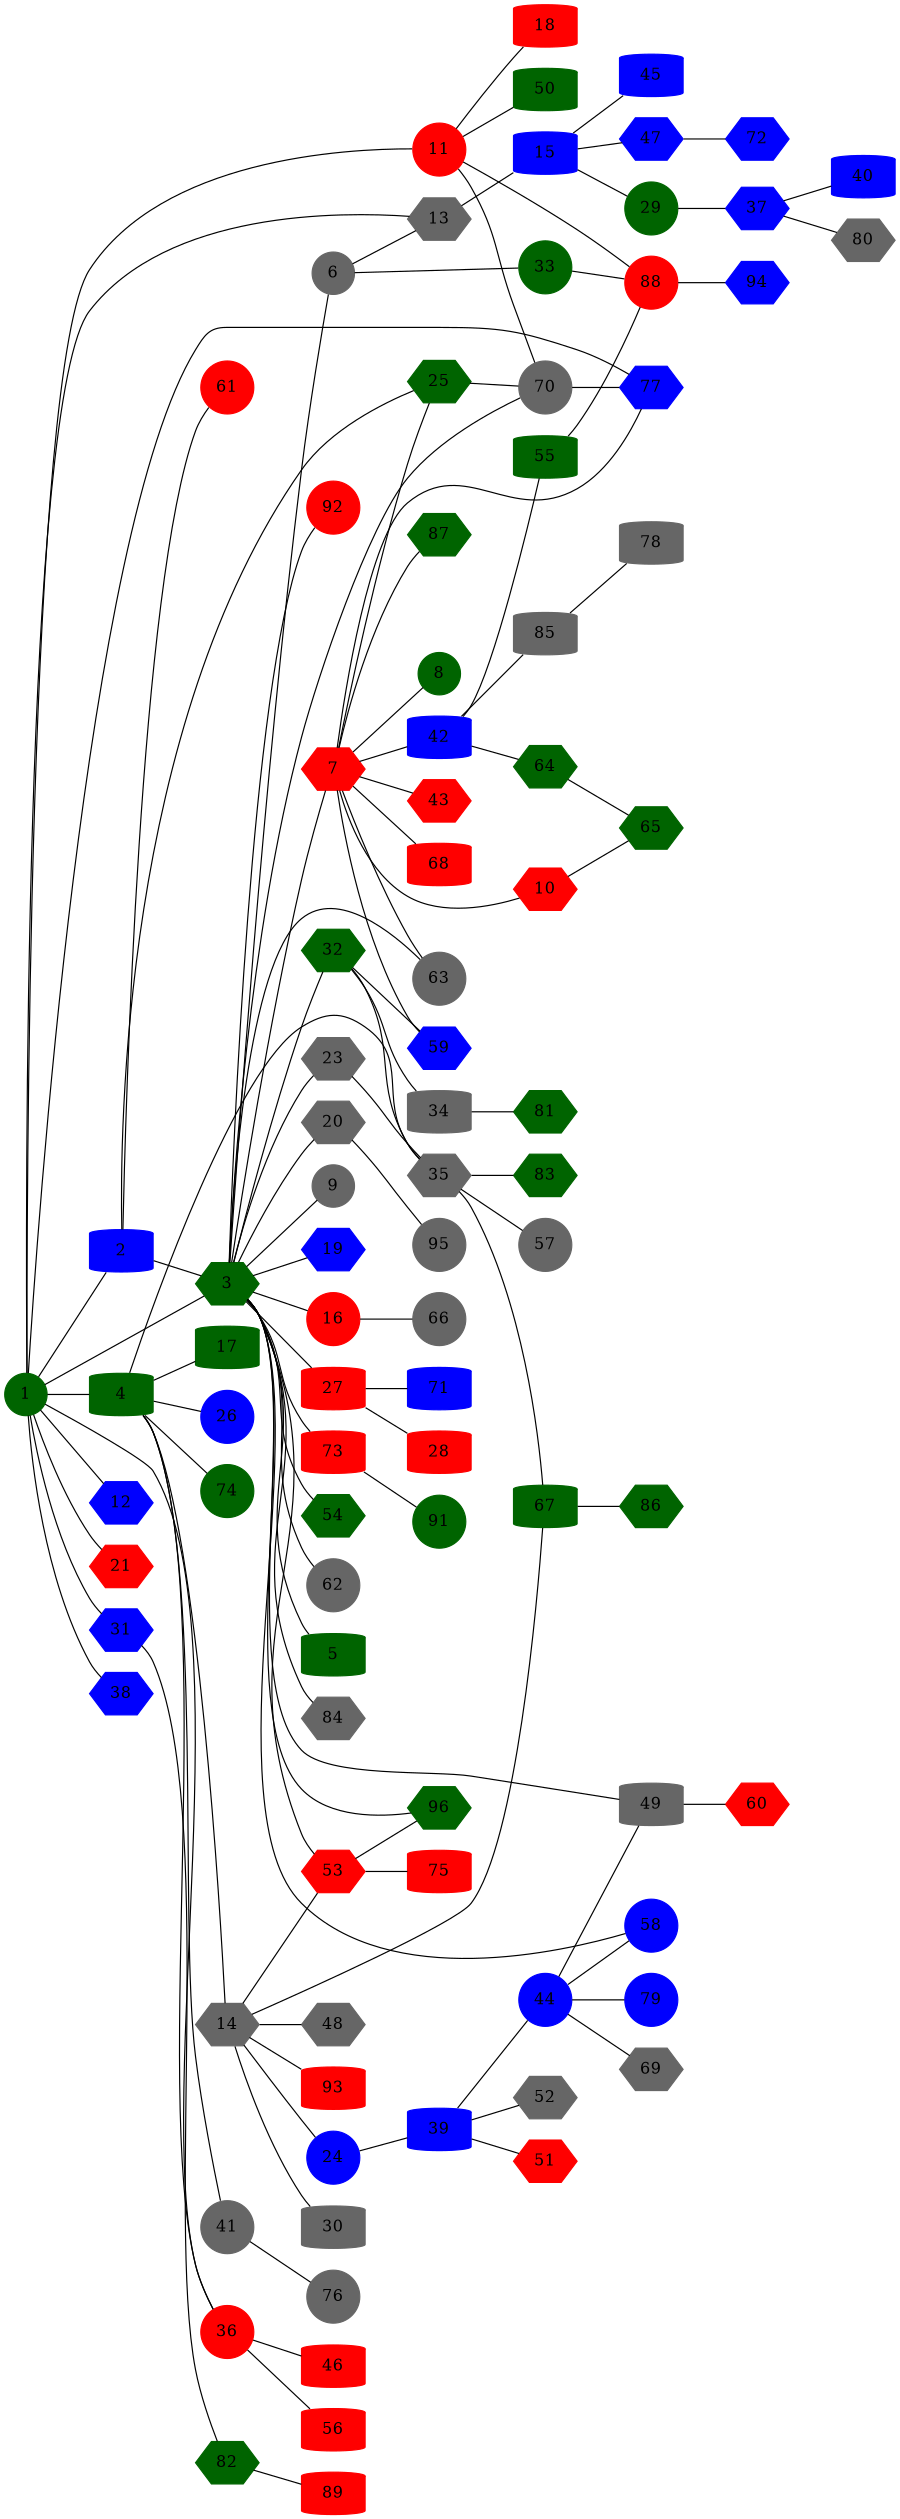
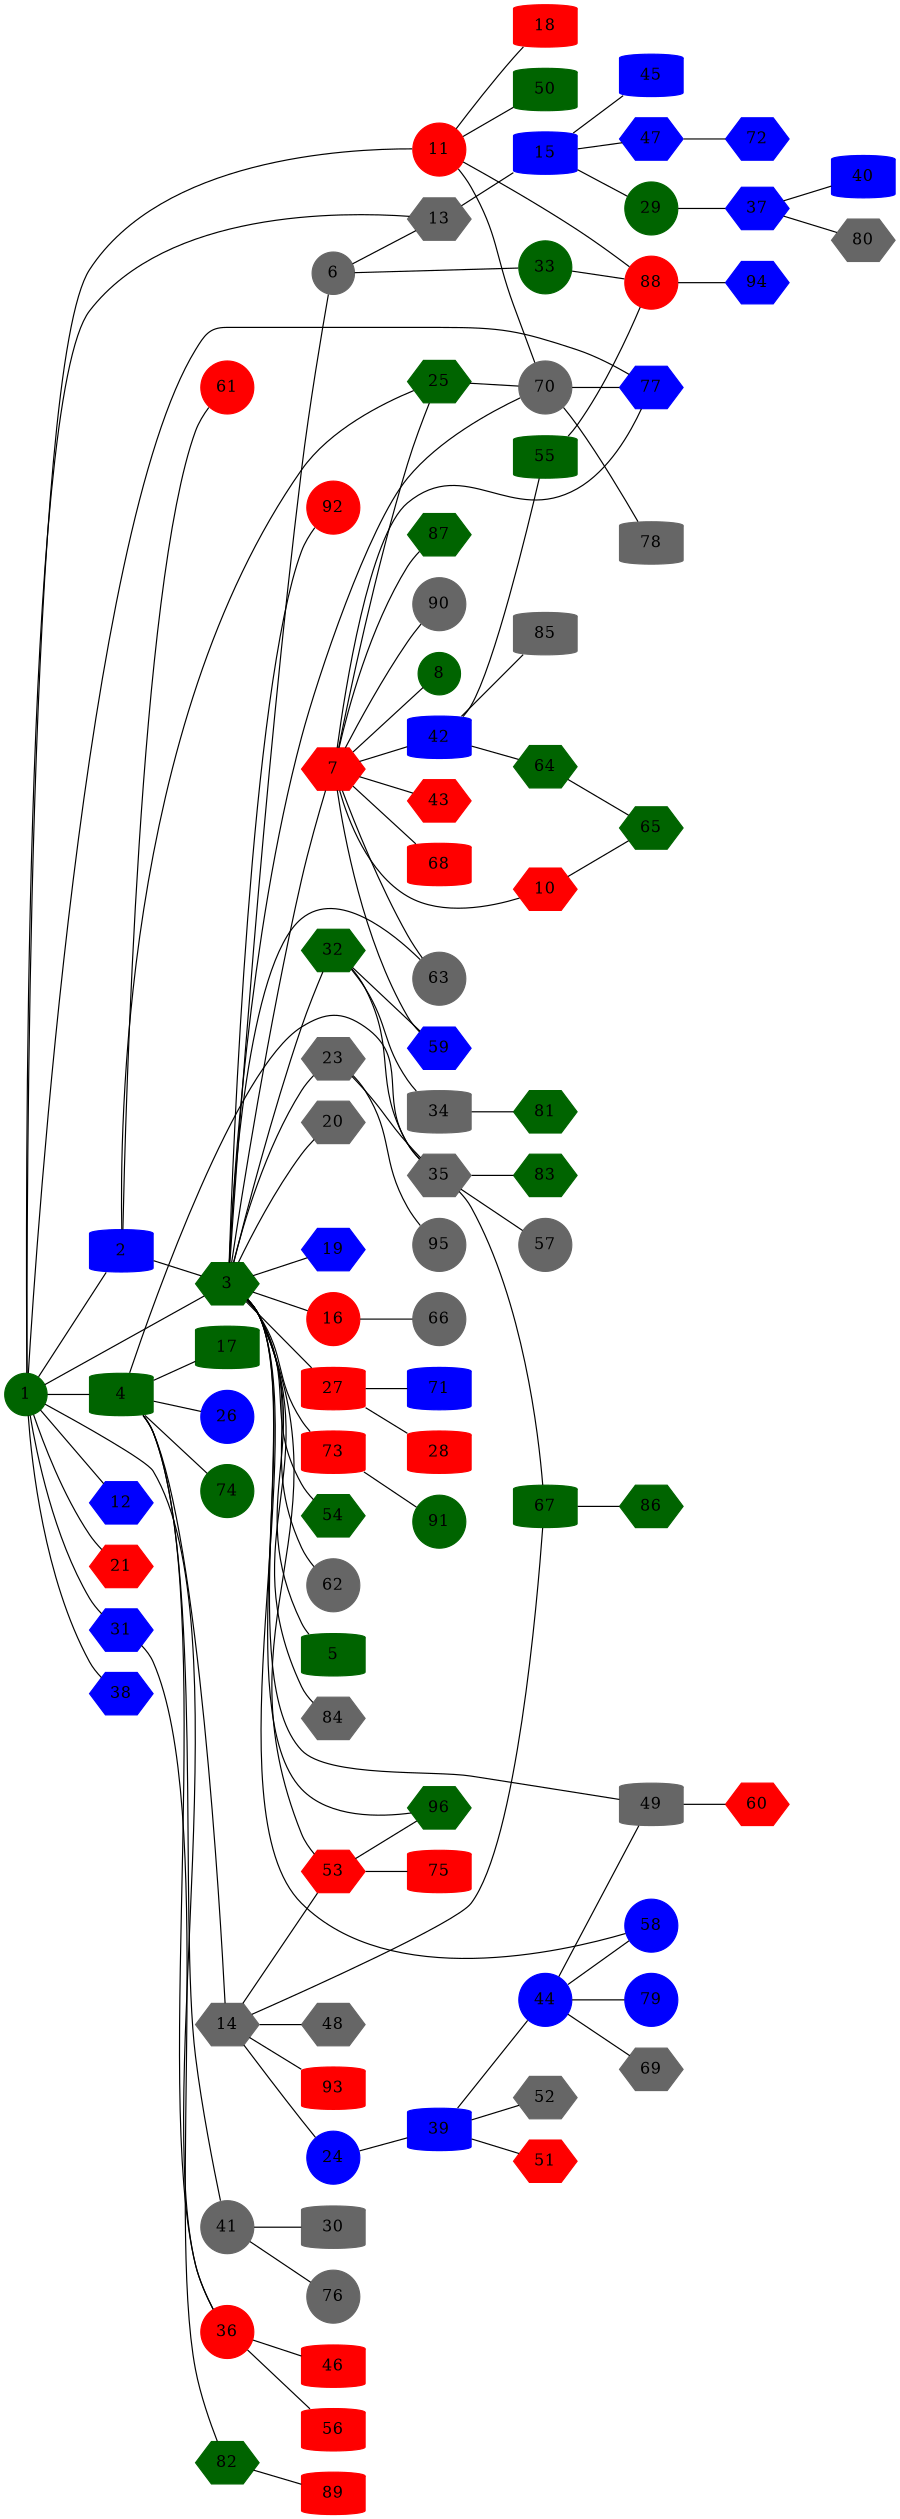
edge "78" -- "85": now "78" -- "70"
node "90": added
edge "20" -- "95": now "23" -- "95"
node "9": removed
edge "14" -- "30": now "41" -- "30"
